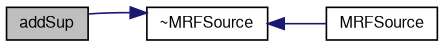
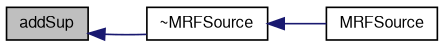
edge "addSup" -> "~MRFSource": reversed
